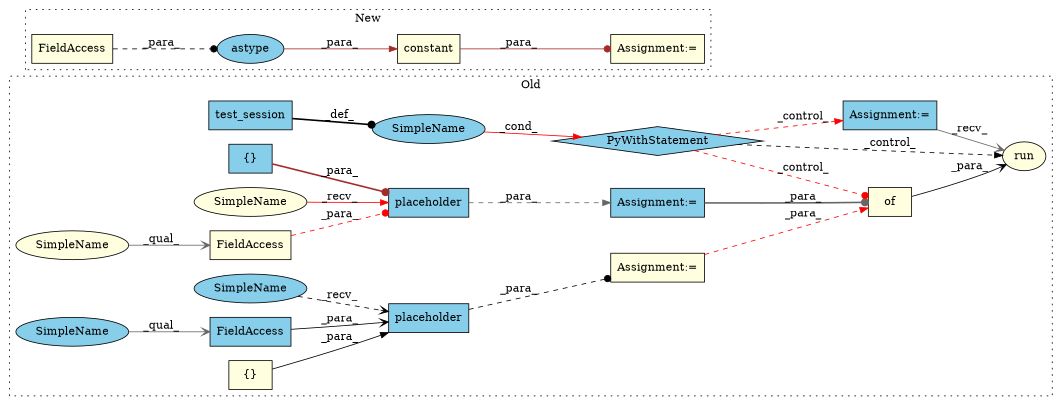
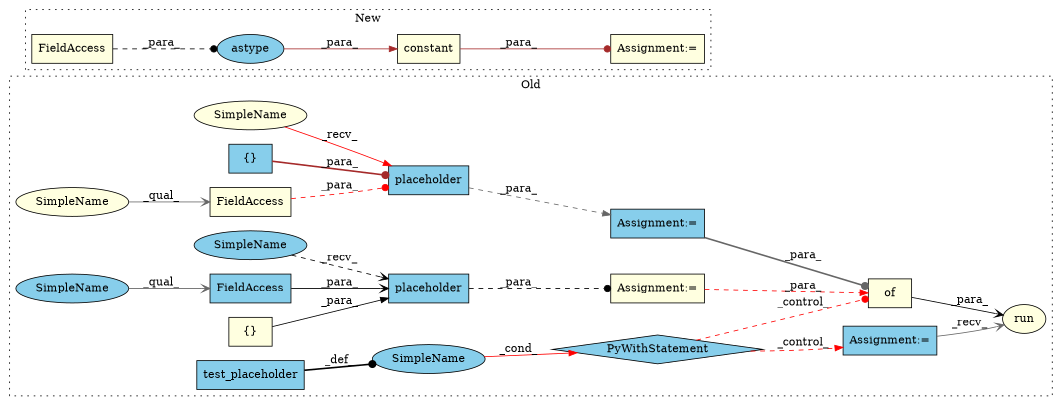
node "test_session": label "test_session" -> "test_placeholder"
edge "PyWithStatement" -> "run": removed, label "_control_"
